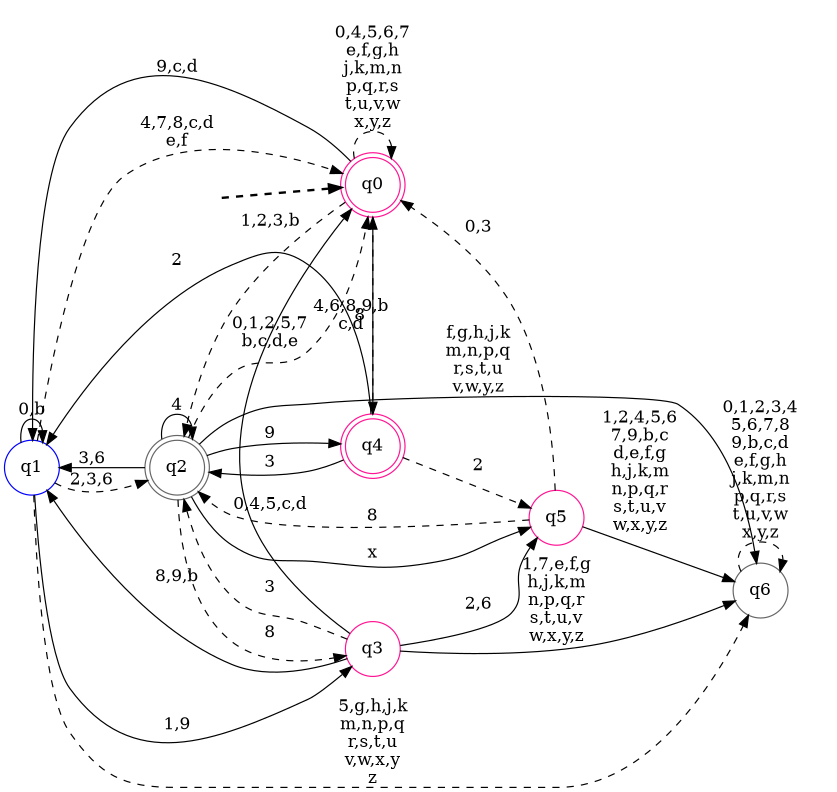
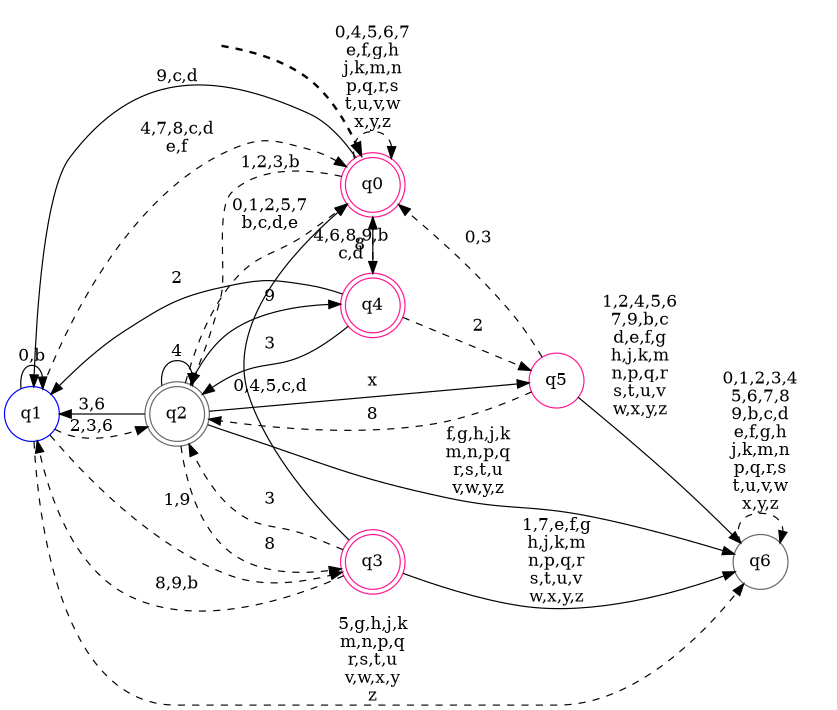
edge "q3" -> "q5": removed, label "2,6"
edge "q3" -> "q1": style solid -> dashed
node "q3": shape circle -> doublecircle
edge "q1" -> "q3": style solid -> dashed
